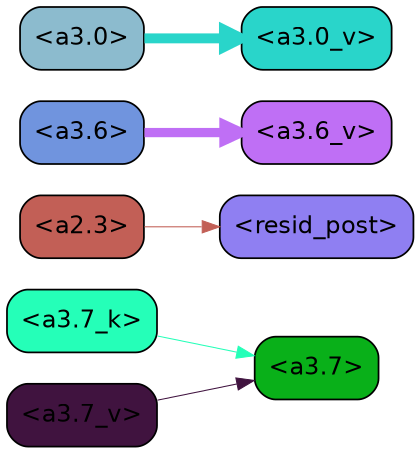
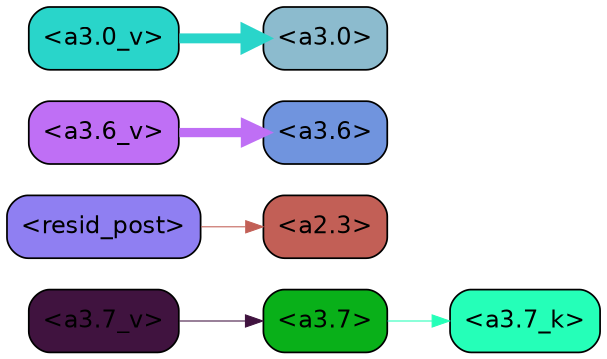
edge "<a3.0>" -> "<a3.0_v>": reversed
edge "<a3.6>" -> "<a3.6_v>": reversed
edge "<a2.3>" -> "<resid_post>": reversed
edge "<a3.7_k>" -> "<a3.7>": reversed
